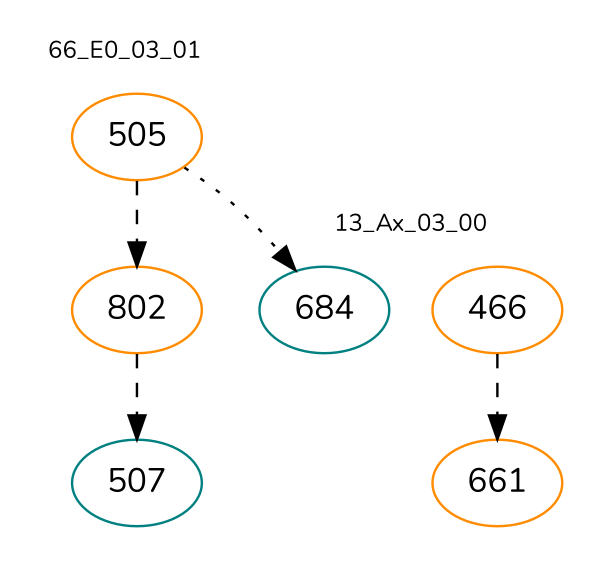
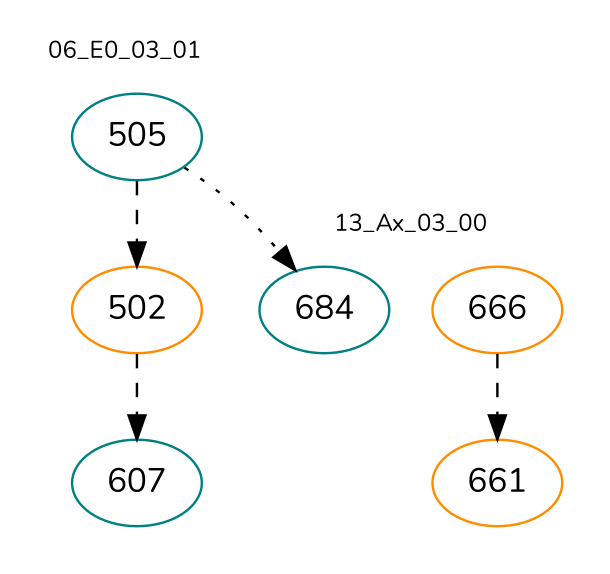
cluster "66_E0_03_01": label "66_E0_03_01" -> "06_E0_03_01"
node "505": color darkorange -> teal
node "802": label "802" -> "502"
node "466": label "466" -> "666"
node "507": label "507" -> "607"
